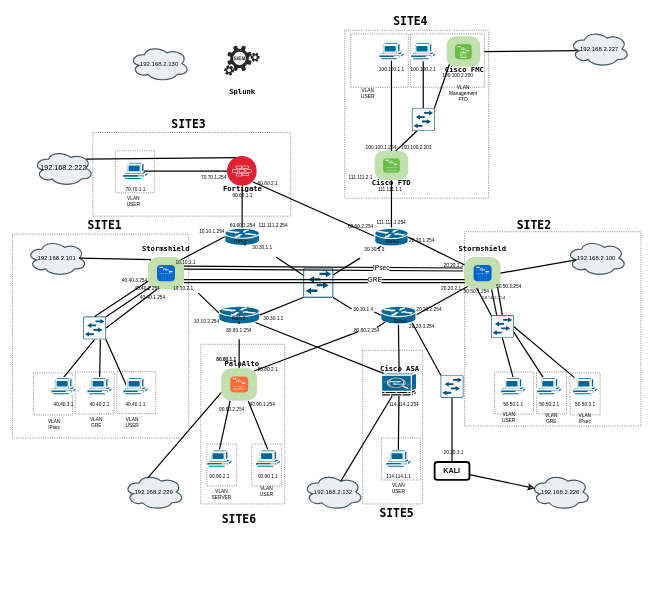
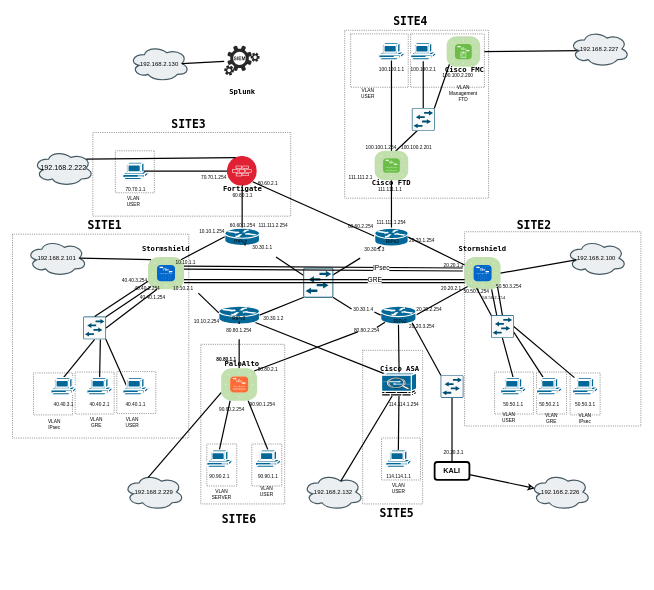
edge "Splunk" -- "192.168.2.130": added
